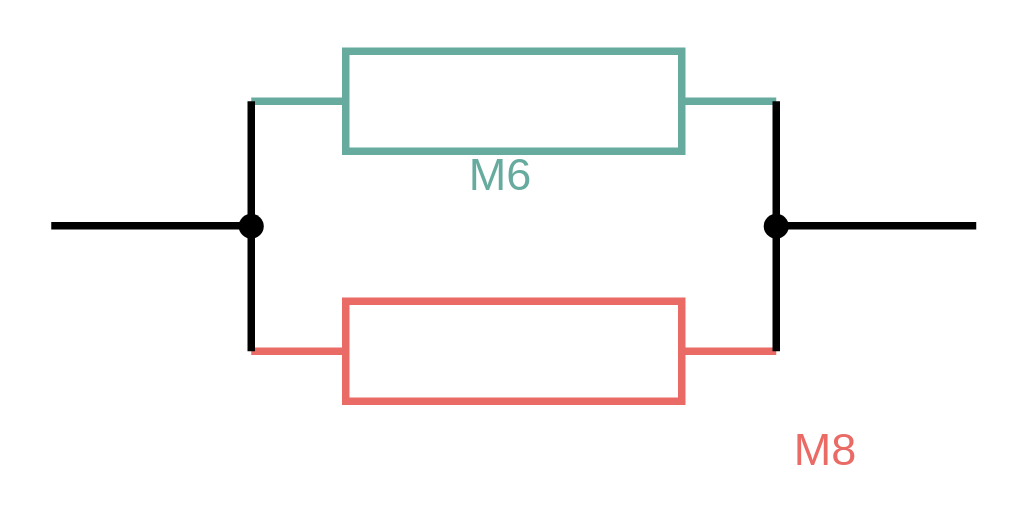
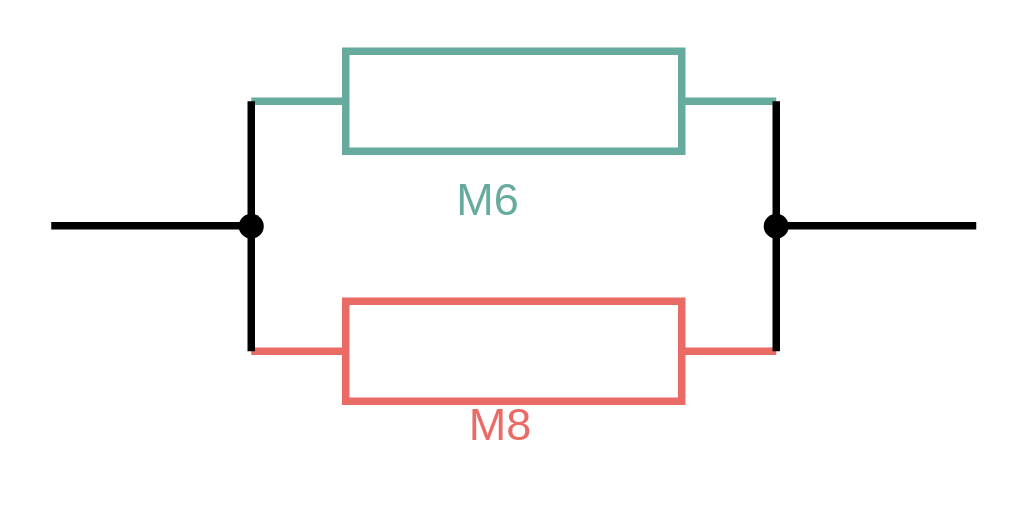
node "M6": moved (501, 176) -> (489, 201)
node "M8": moved (826, 451) -> (501, 426)
